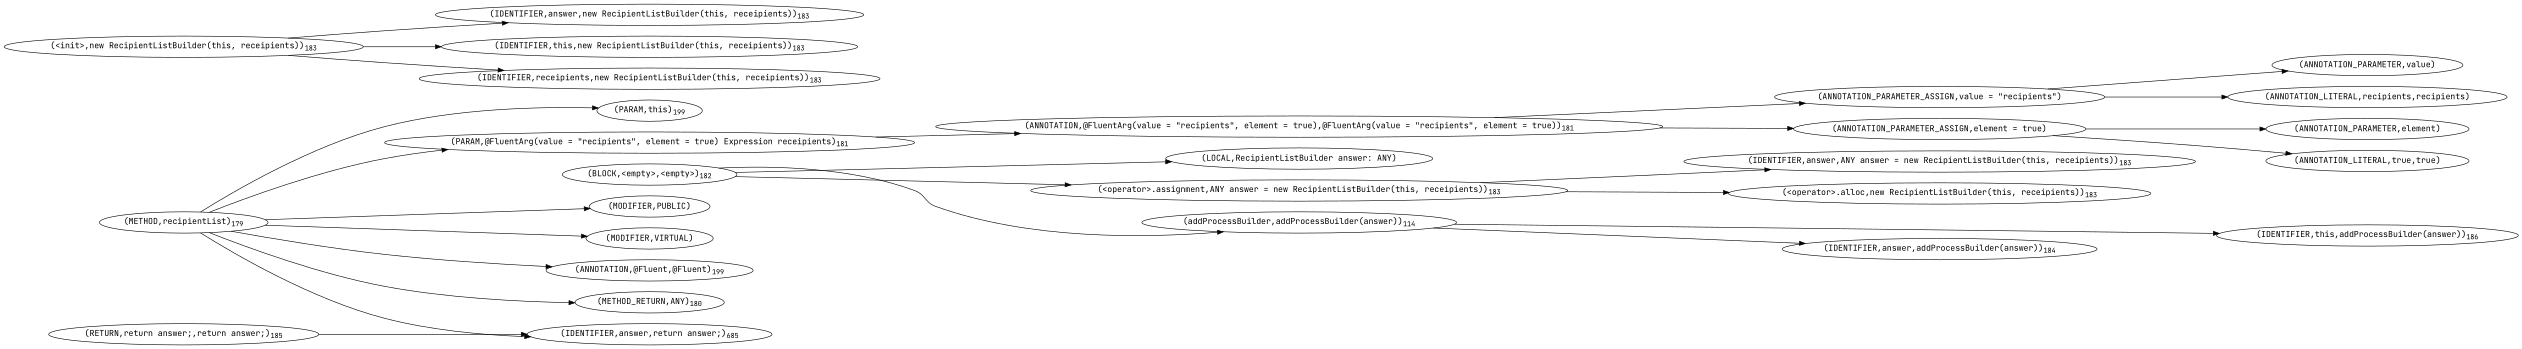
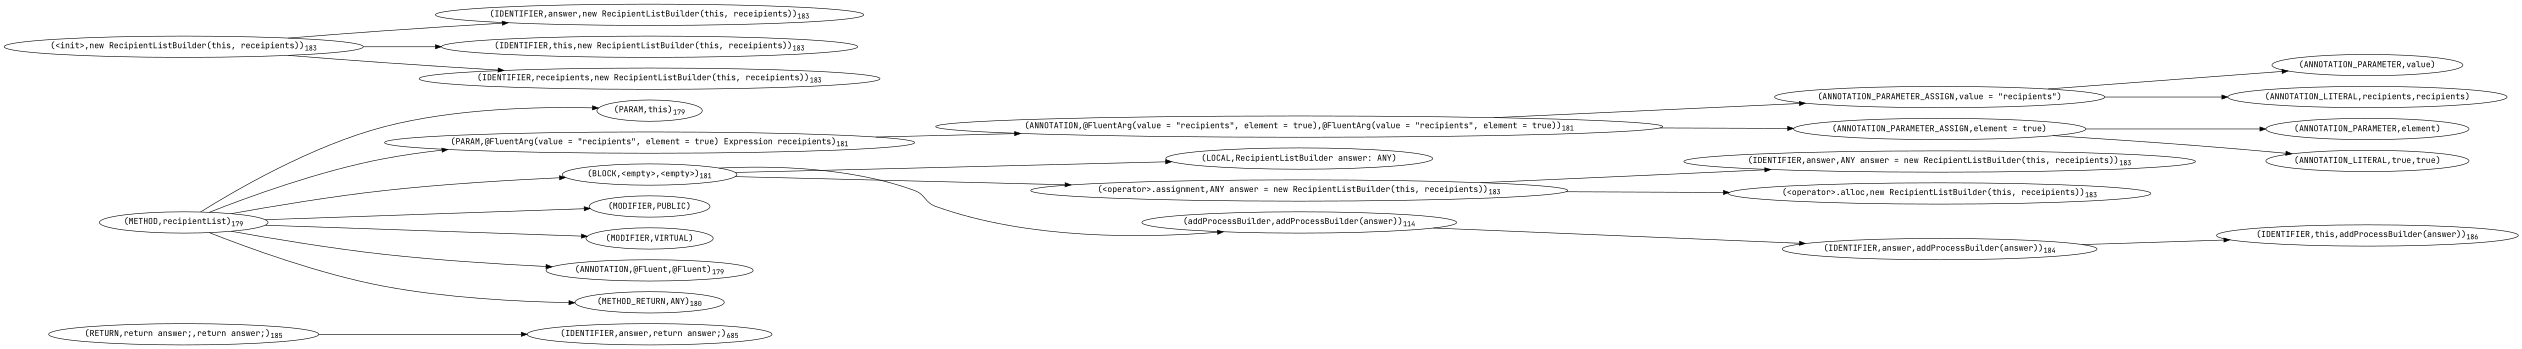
node "(PARAM,this)": text "199" -> "179"
node "(BLOCK,<empty>,<empty>)": text "182" -> "181"
edge "(addProcessBuilder,addProcessBuilder(answer))" -> "(IDENTIFIER,this,addProcessBuilder(answer))": now "(IDENTIFIER,answer,addProcessBuilder(answer))" -> "(IDENTIFIER,this,addProcessBuilder(answer))"
node "(ANNOTATION,@Fluent,@Fluent)": text "199" -> "179"
edge "(METHOD,recipientList)" -> "(IDENTIFIER,answer,return answer;)": now "(METHOD,recipientList)" -> "(BLOCK,<empty>,<empty>)"
